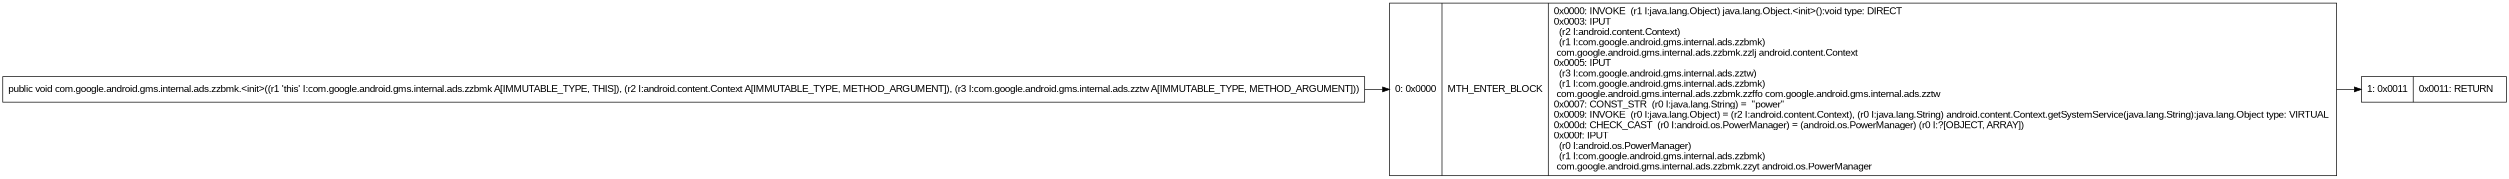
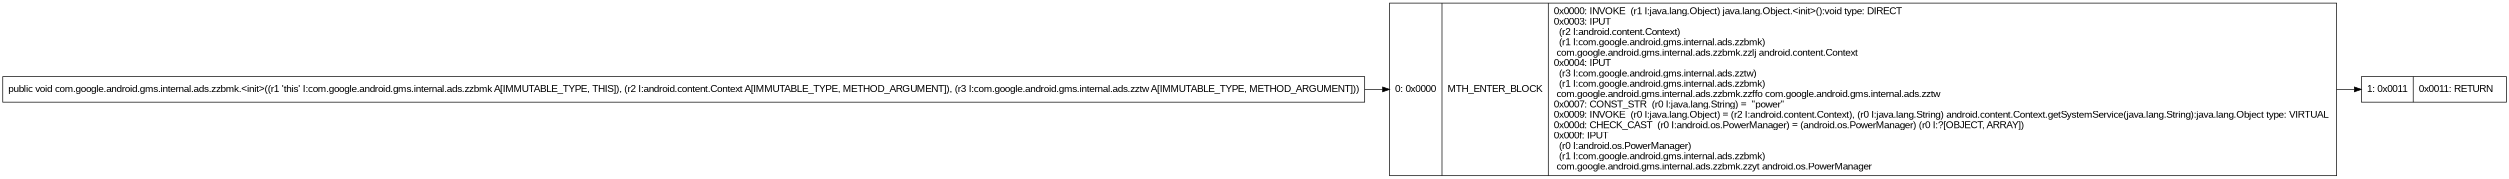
node "0: 0x0000": text "0x0005: IPUT" -> "0x0004: IPUT"
